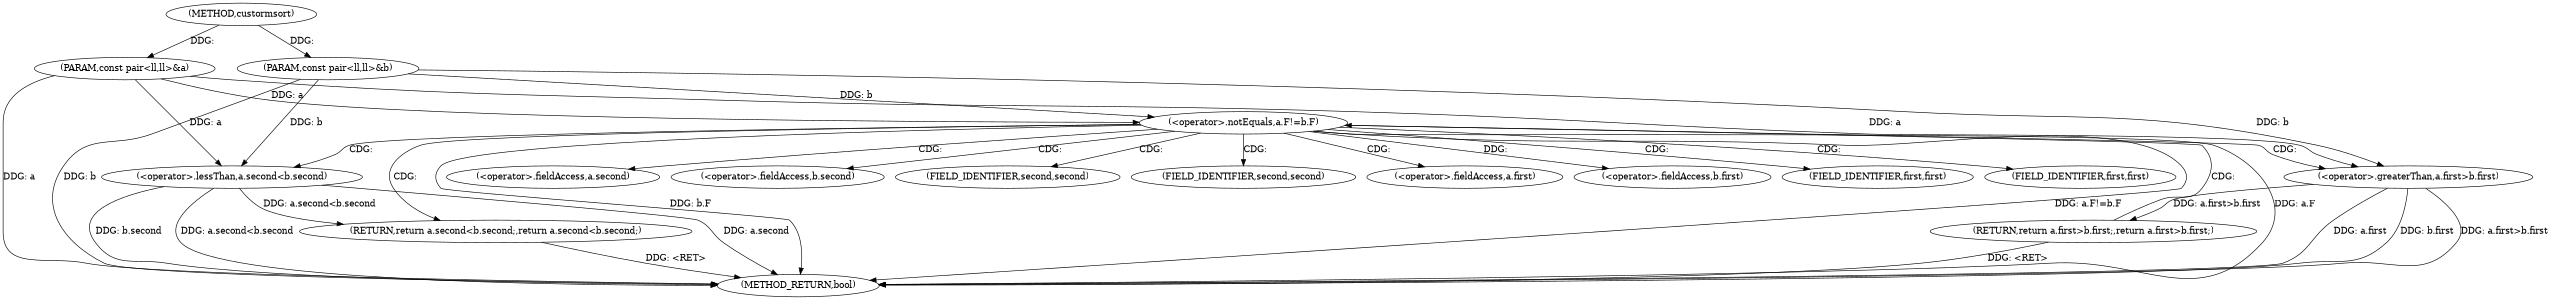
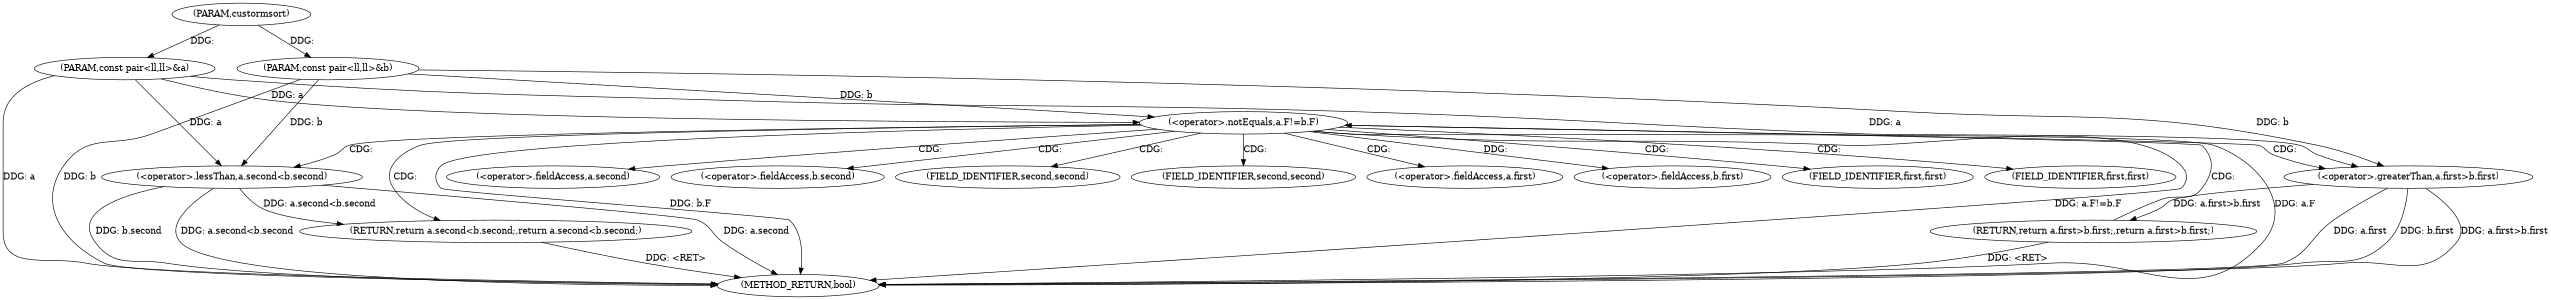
node "(METHOD,custormsort)": label "(METHOD,custormsort)" -> "(PARAM,custormsort)"
